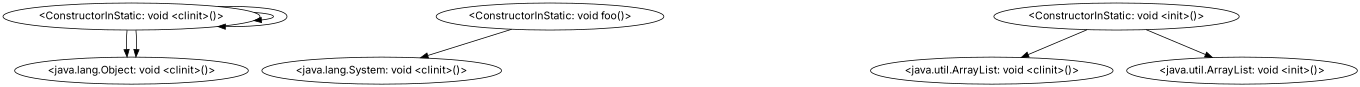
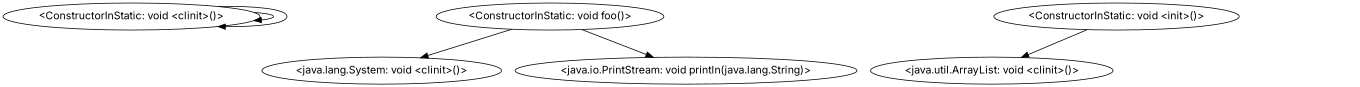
node "<java.lang.Object: void <clinit>()>": removed
node "<java.io.PrintStream: void println(java.lang.String)>": added
node "<java.util.ArrayList: void <init>()>": removed
